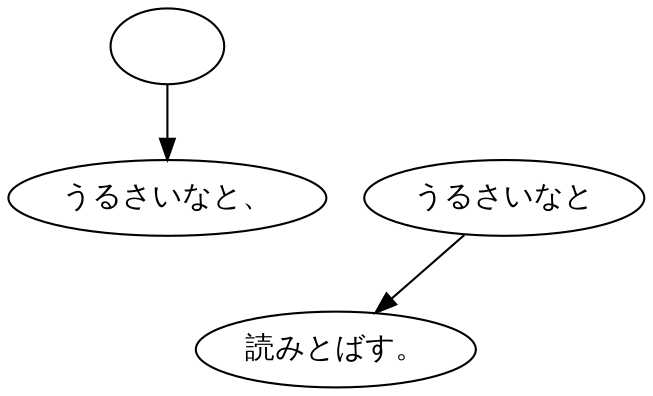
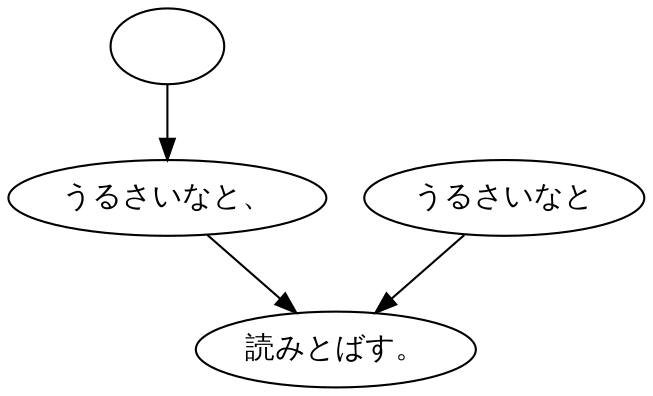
edge "うるさいなと、" -> "読みとばす。": added
